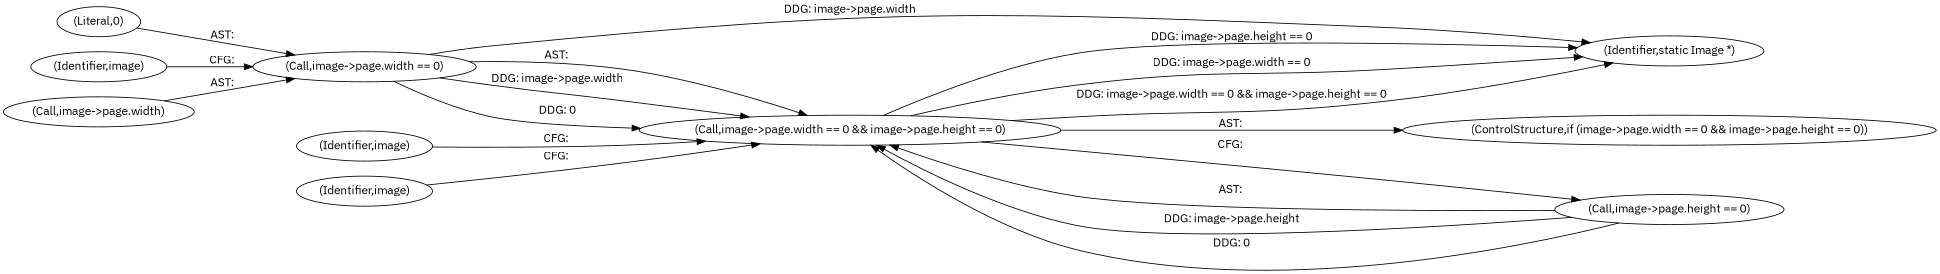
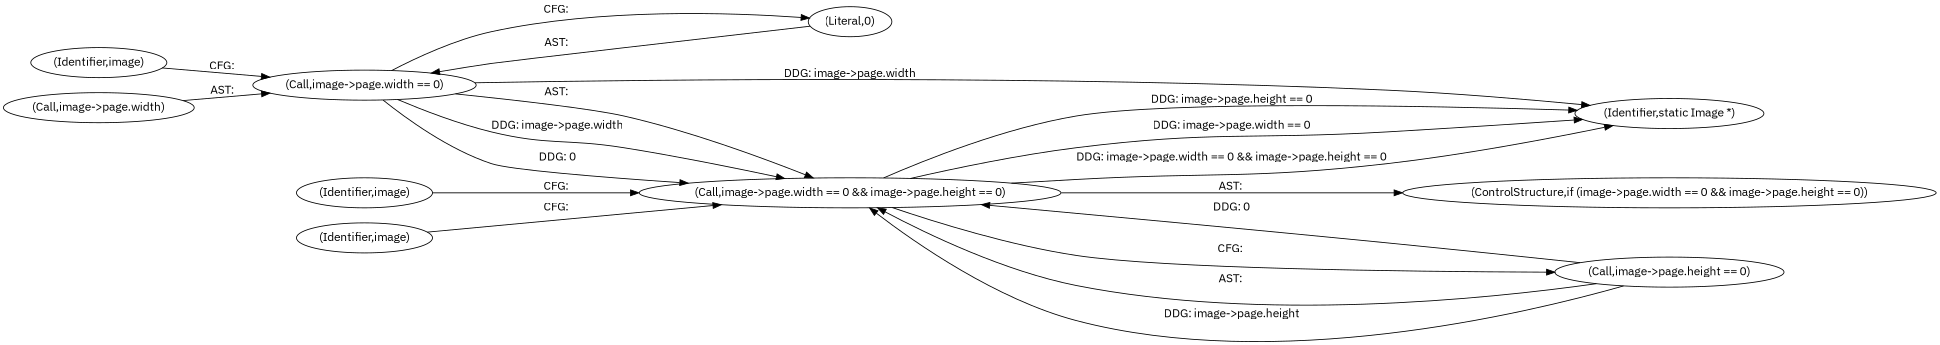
edge "(Call,image->page.width == 0)" -> "(Literal,0)": added, label "CFG:"
